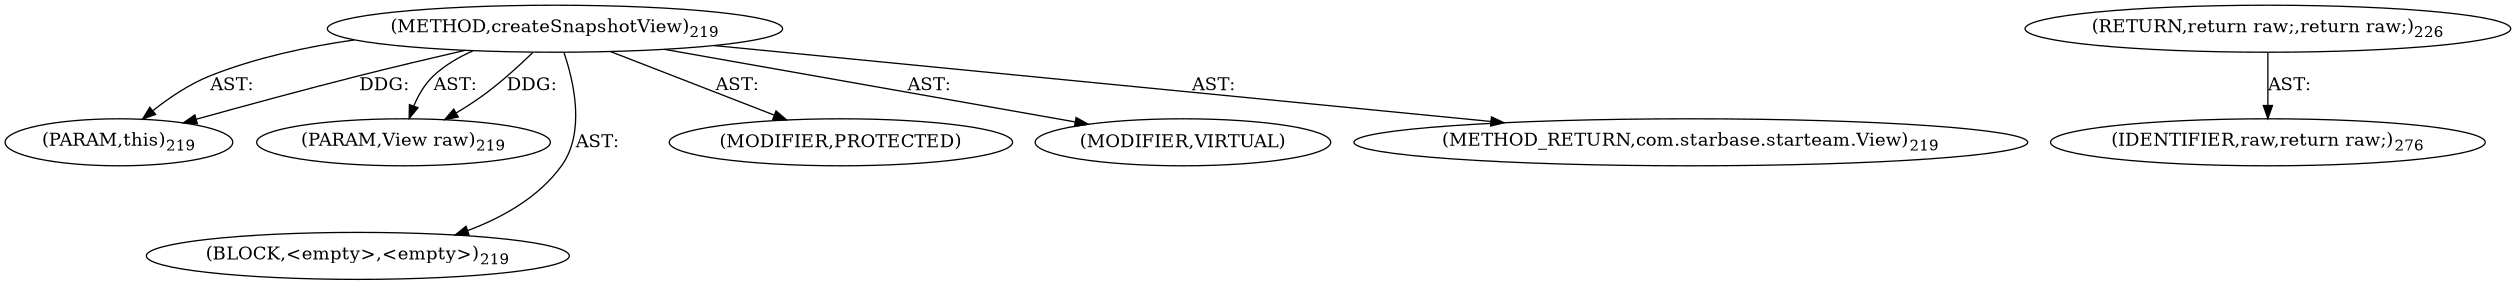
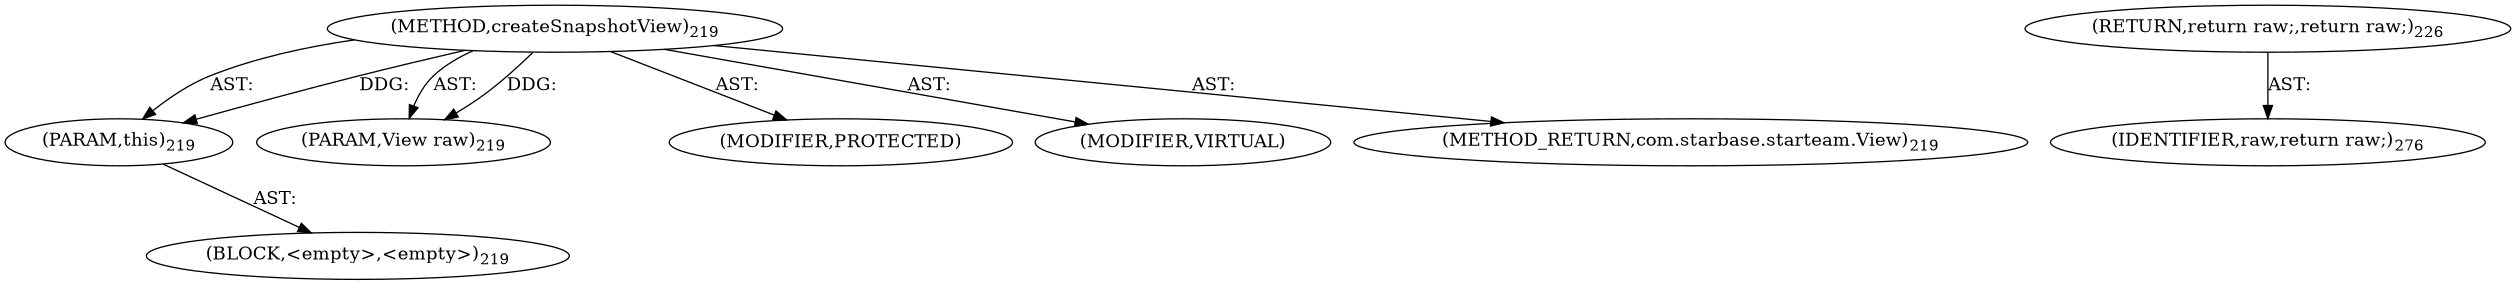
edge "(METHOD,createSnapshotView)" -> "(BLOCK,<empty>,<empty>)": now "(PARAM,this)" -> "(BLOCK,<empty>,<empty>)"
